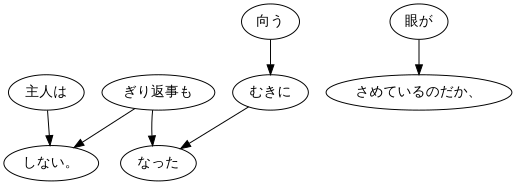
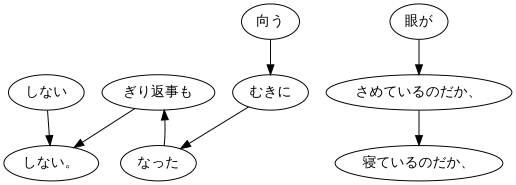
node "主人は": label "主人は" -> "しない"
edge "ぎり返事も" -> "なった": reversed
node "寝ているのだか、": added
